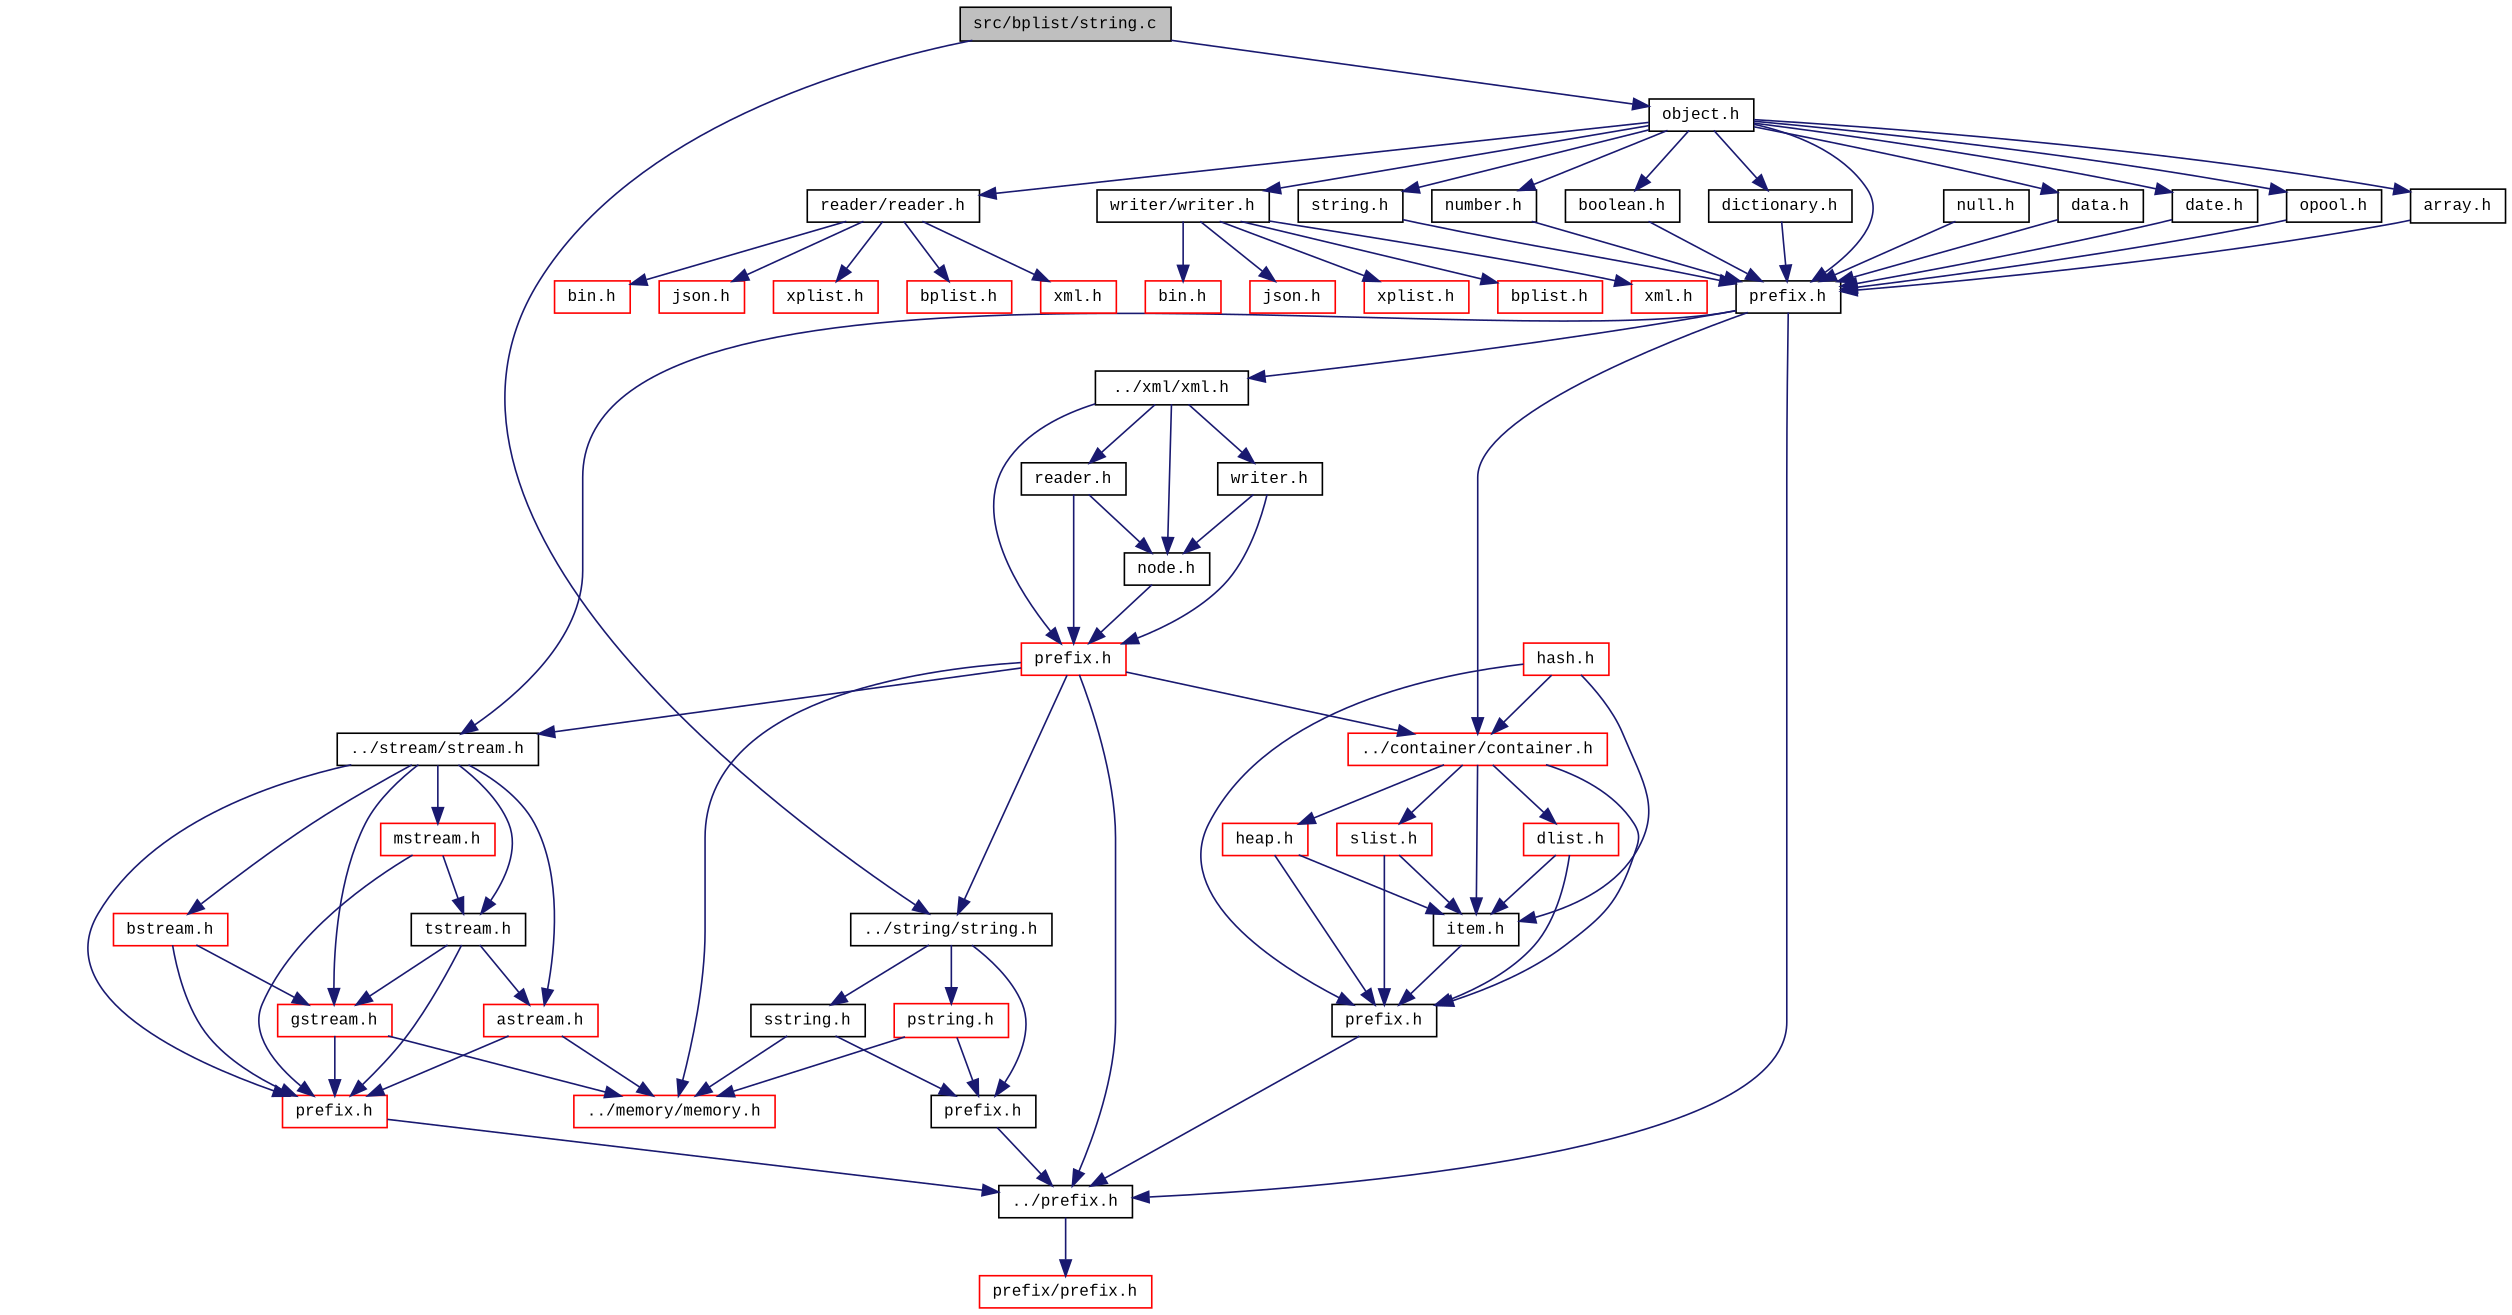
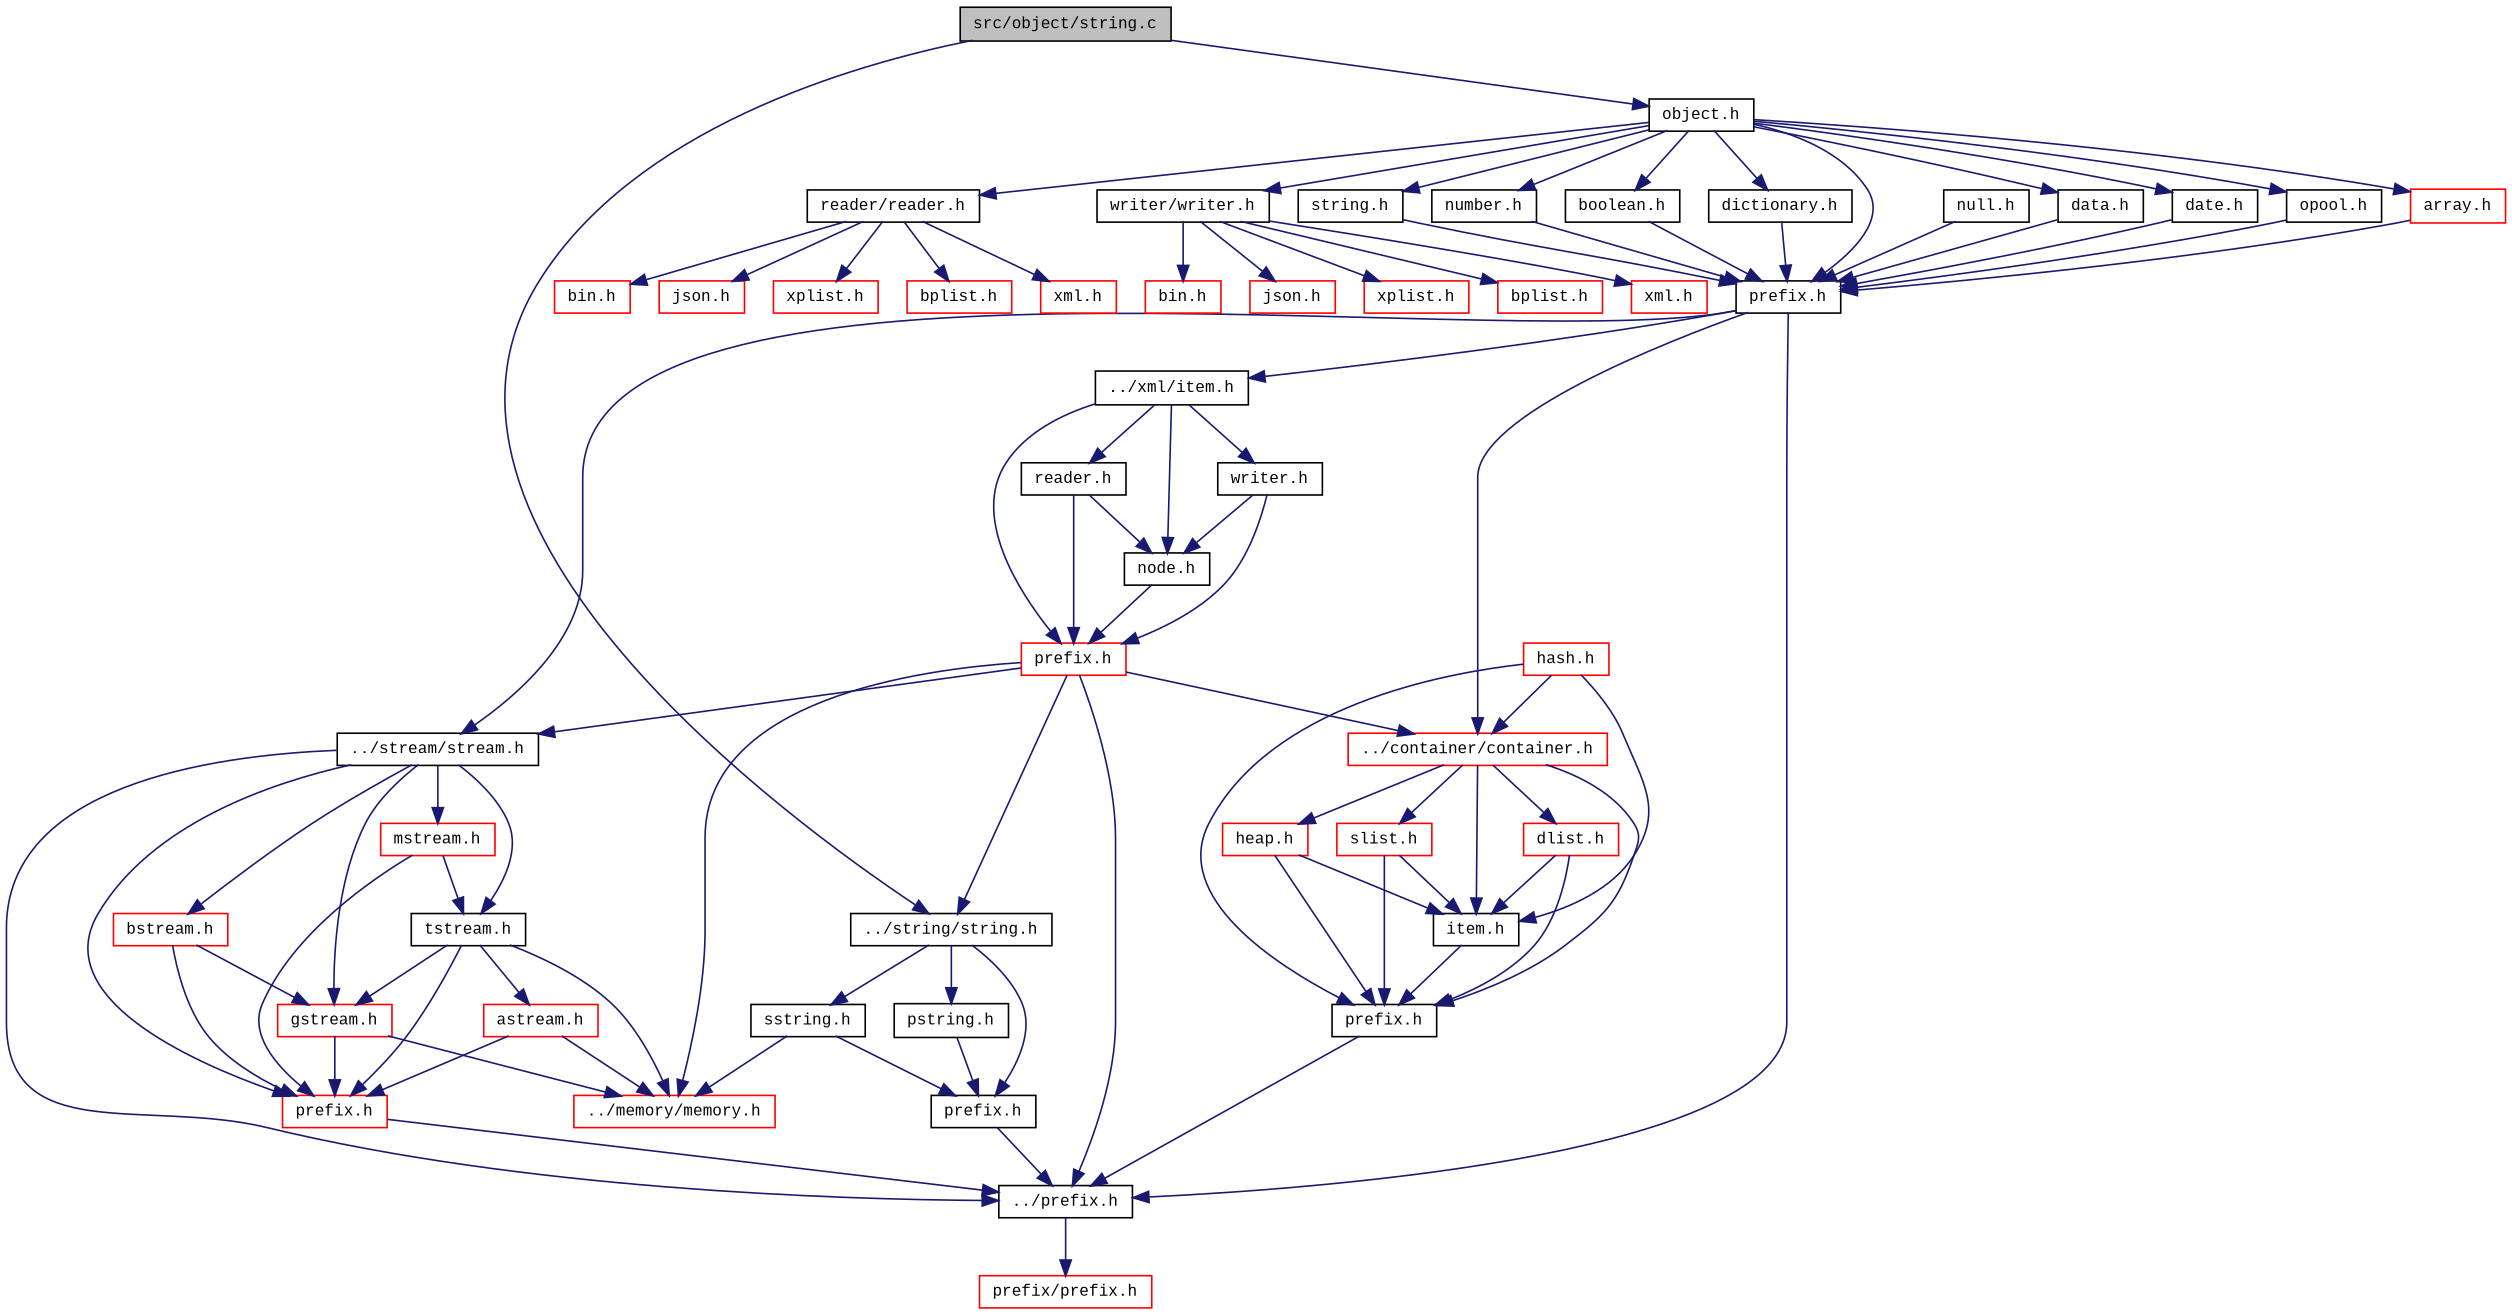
node "src/bplist/string.c": label "src/bplist/string.c" -> "src/object/string.c"
node "array.h": color black -> red
node "../xml/xml.h": label "../xml/xml.h" -> "../xml/item.h"
edge "../stream/stream.h" -> "astream.h": now "../stream/stream.h" -> "../prefix.h"
node "pstring.h": color red -> black
edge "pstring.h" -> "../memory/memory.h": now "tstream.h" -> "../memory/memory.h"
